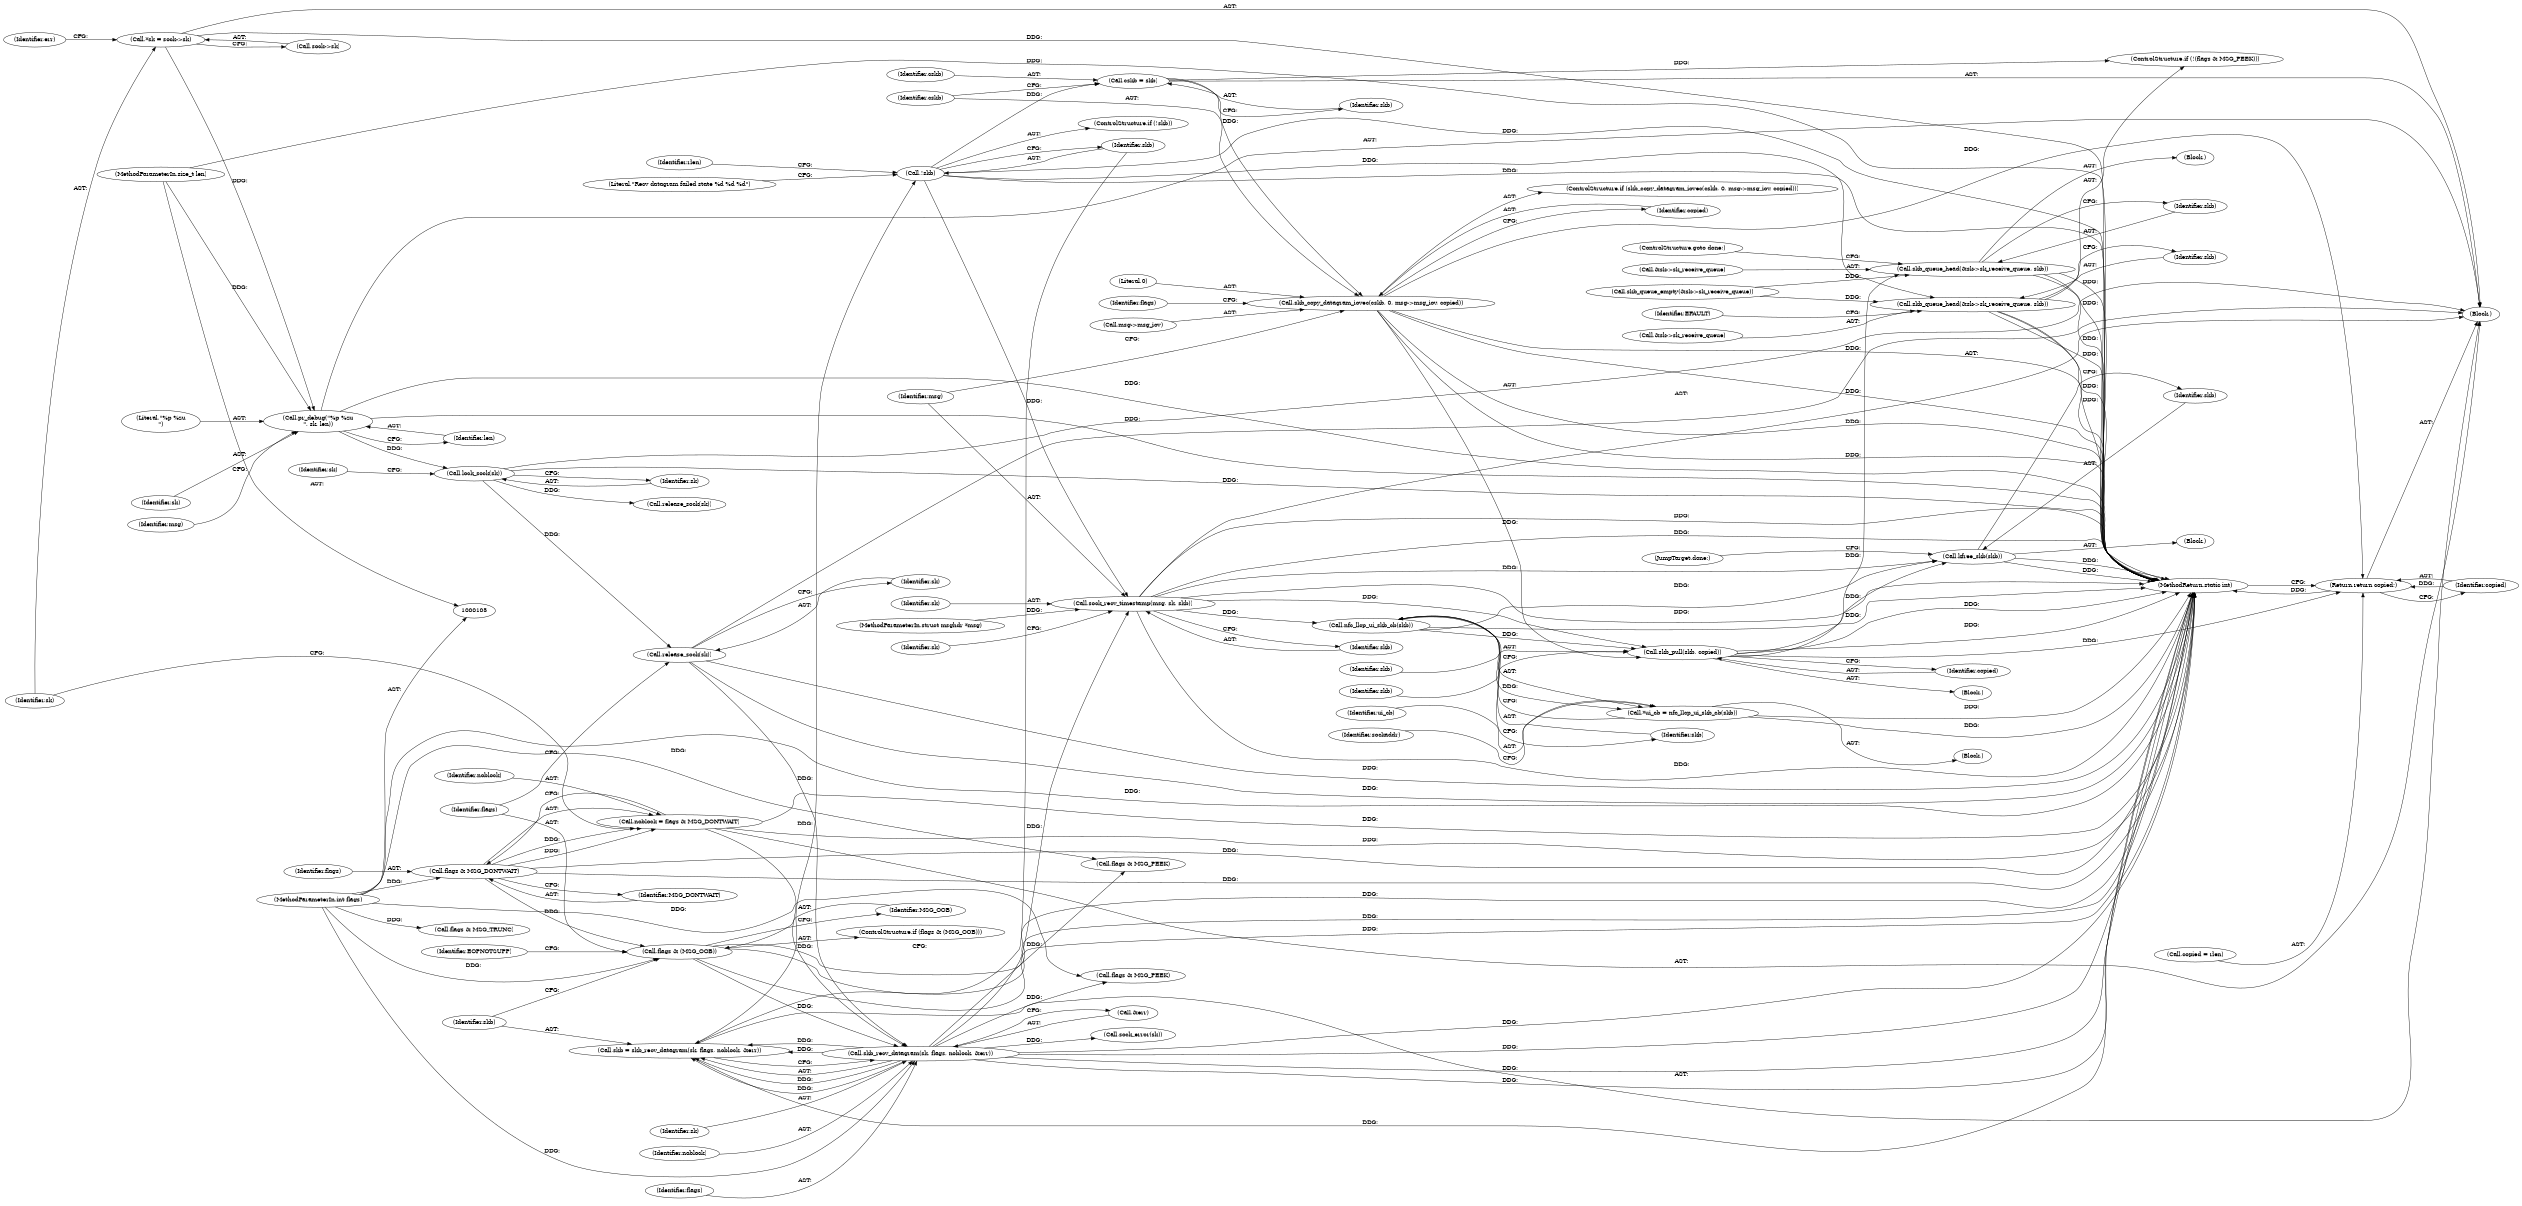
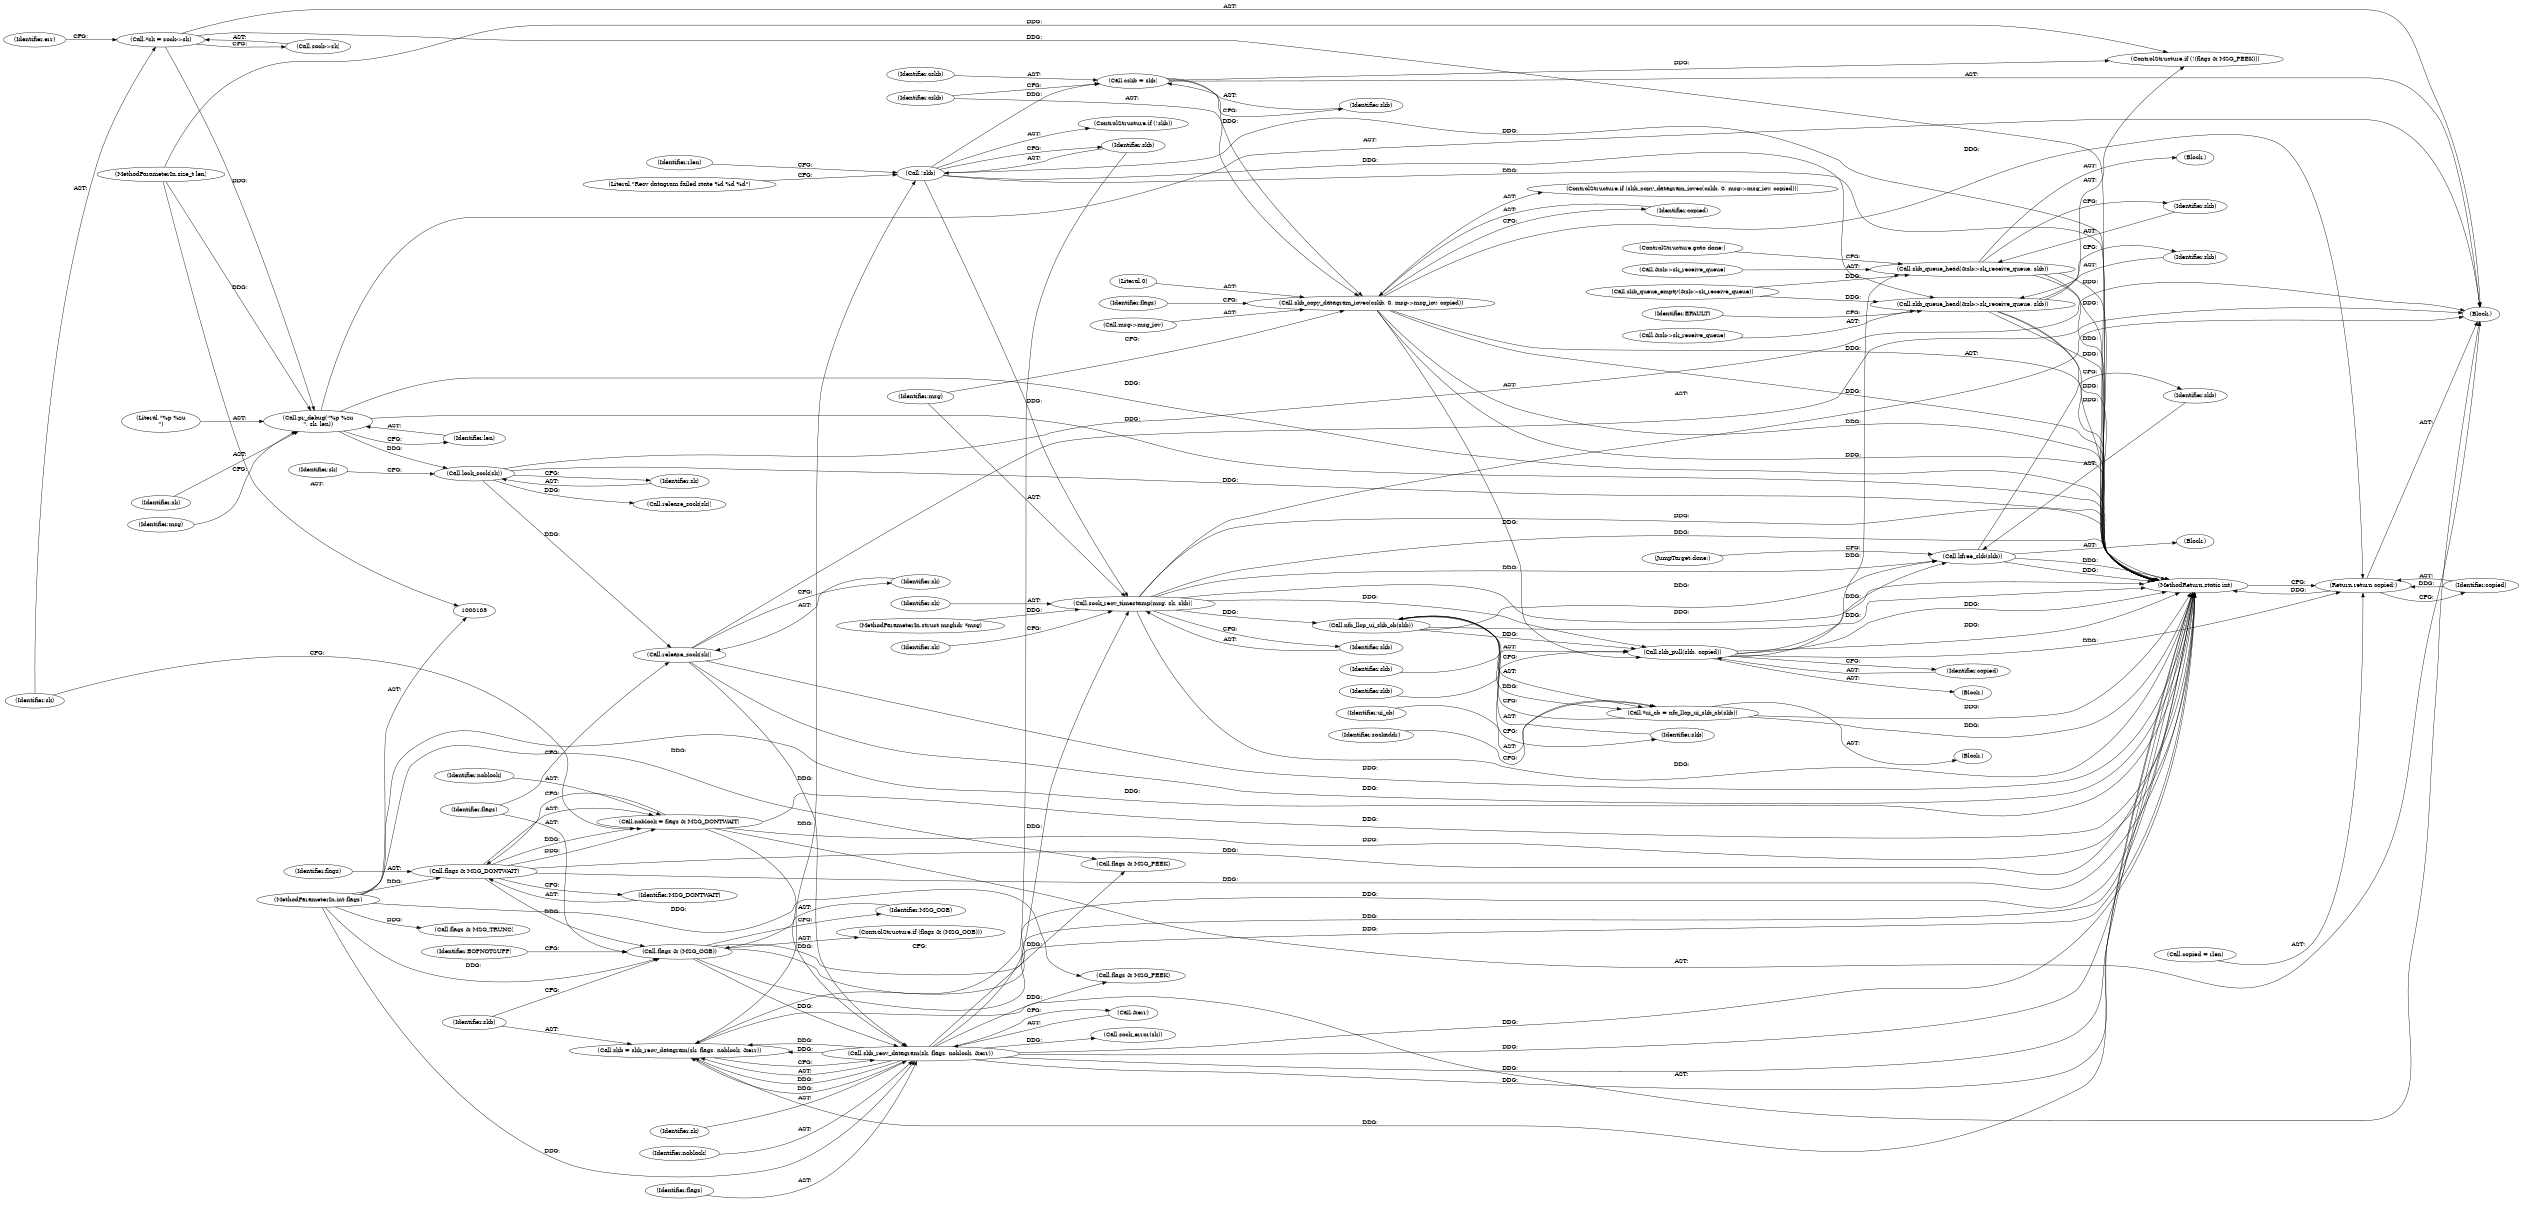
edge "(MethodParameterIn,size_t len)" -> "(MethodReturn,static int)": now "(MethodParameterIn,size_t len)" -> "(ControlStructure,if (!(flags & MSG_PEEK)))"
